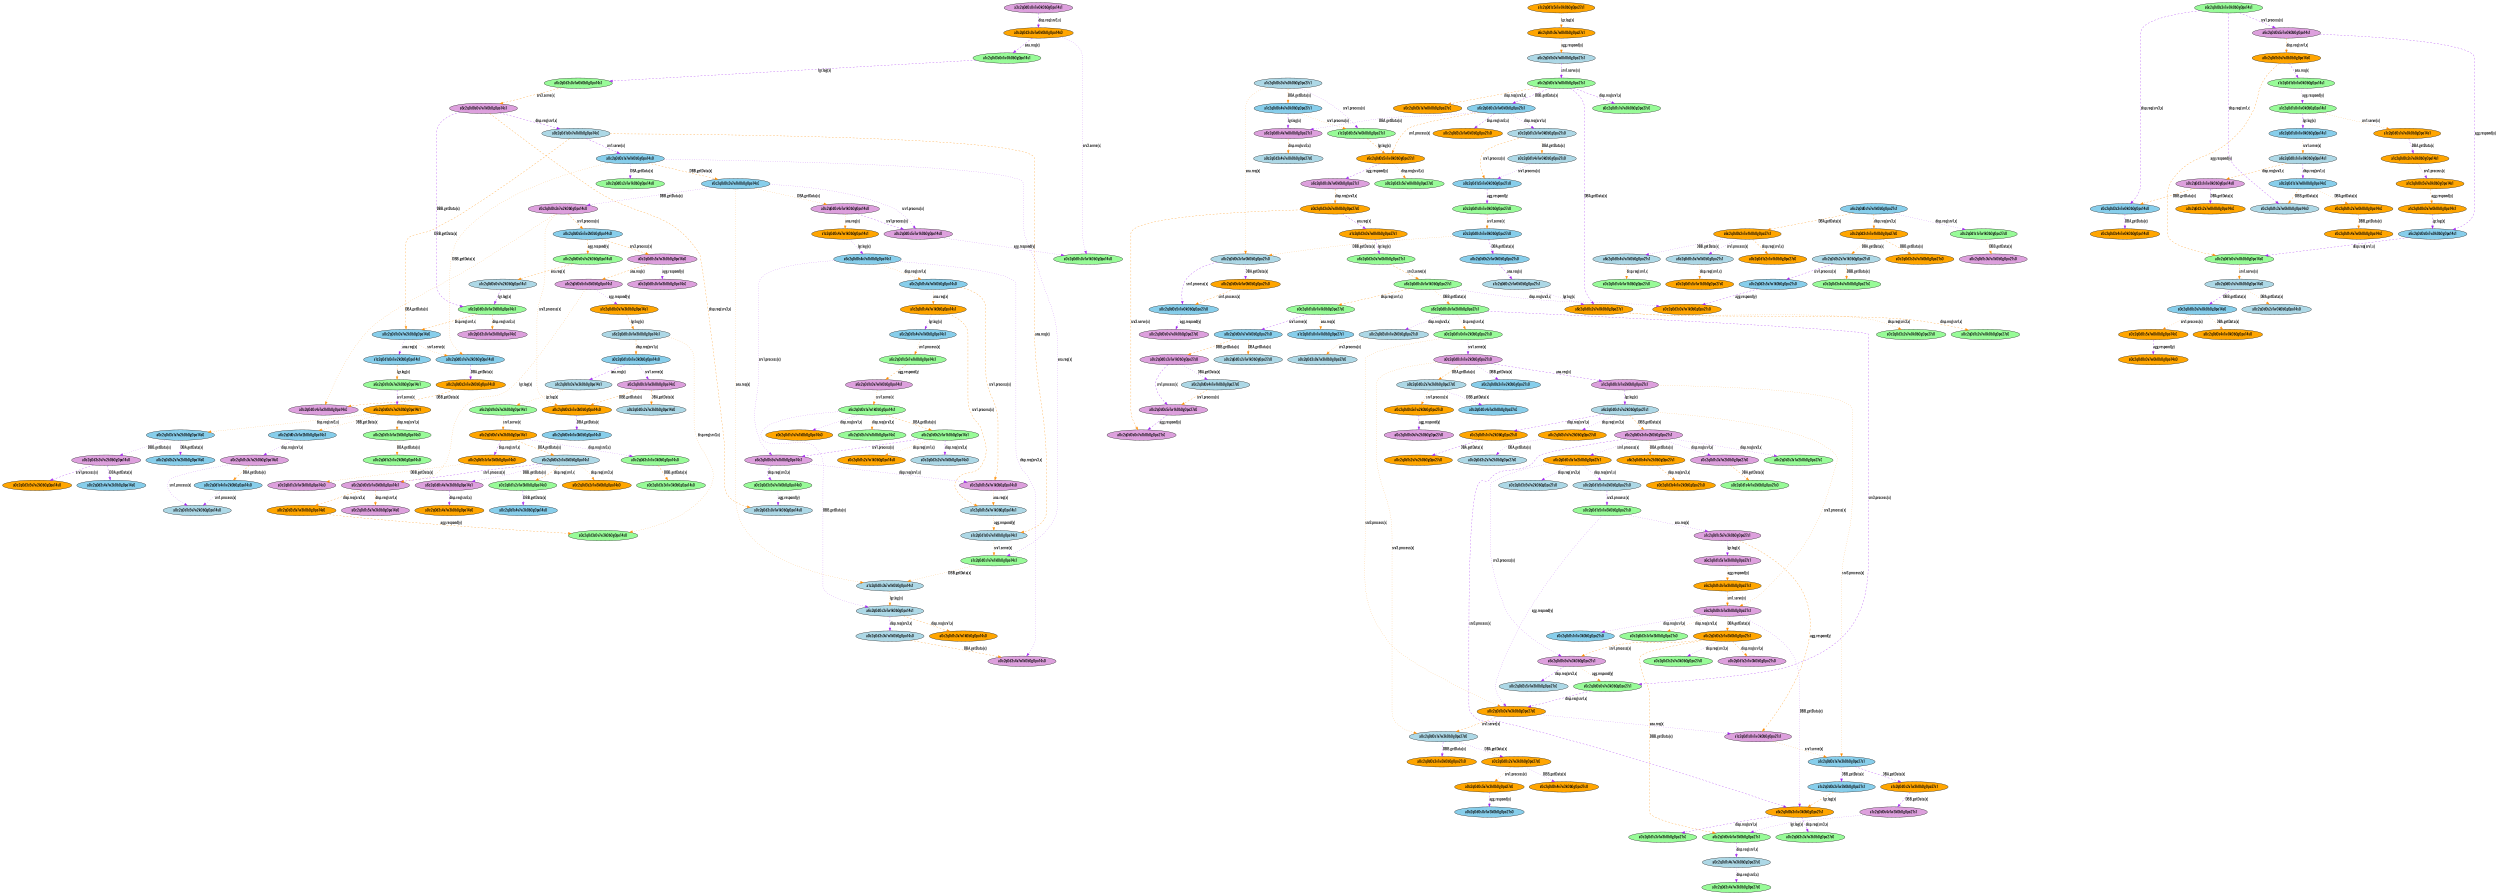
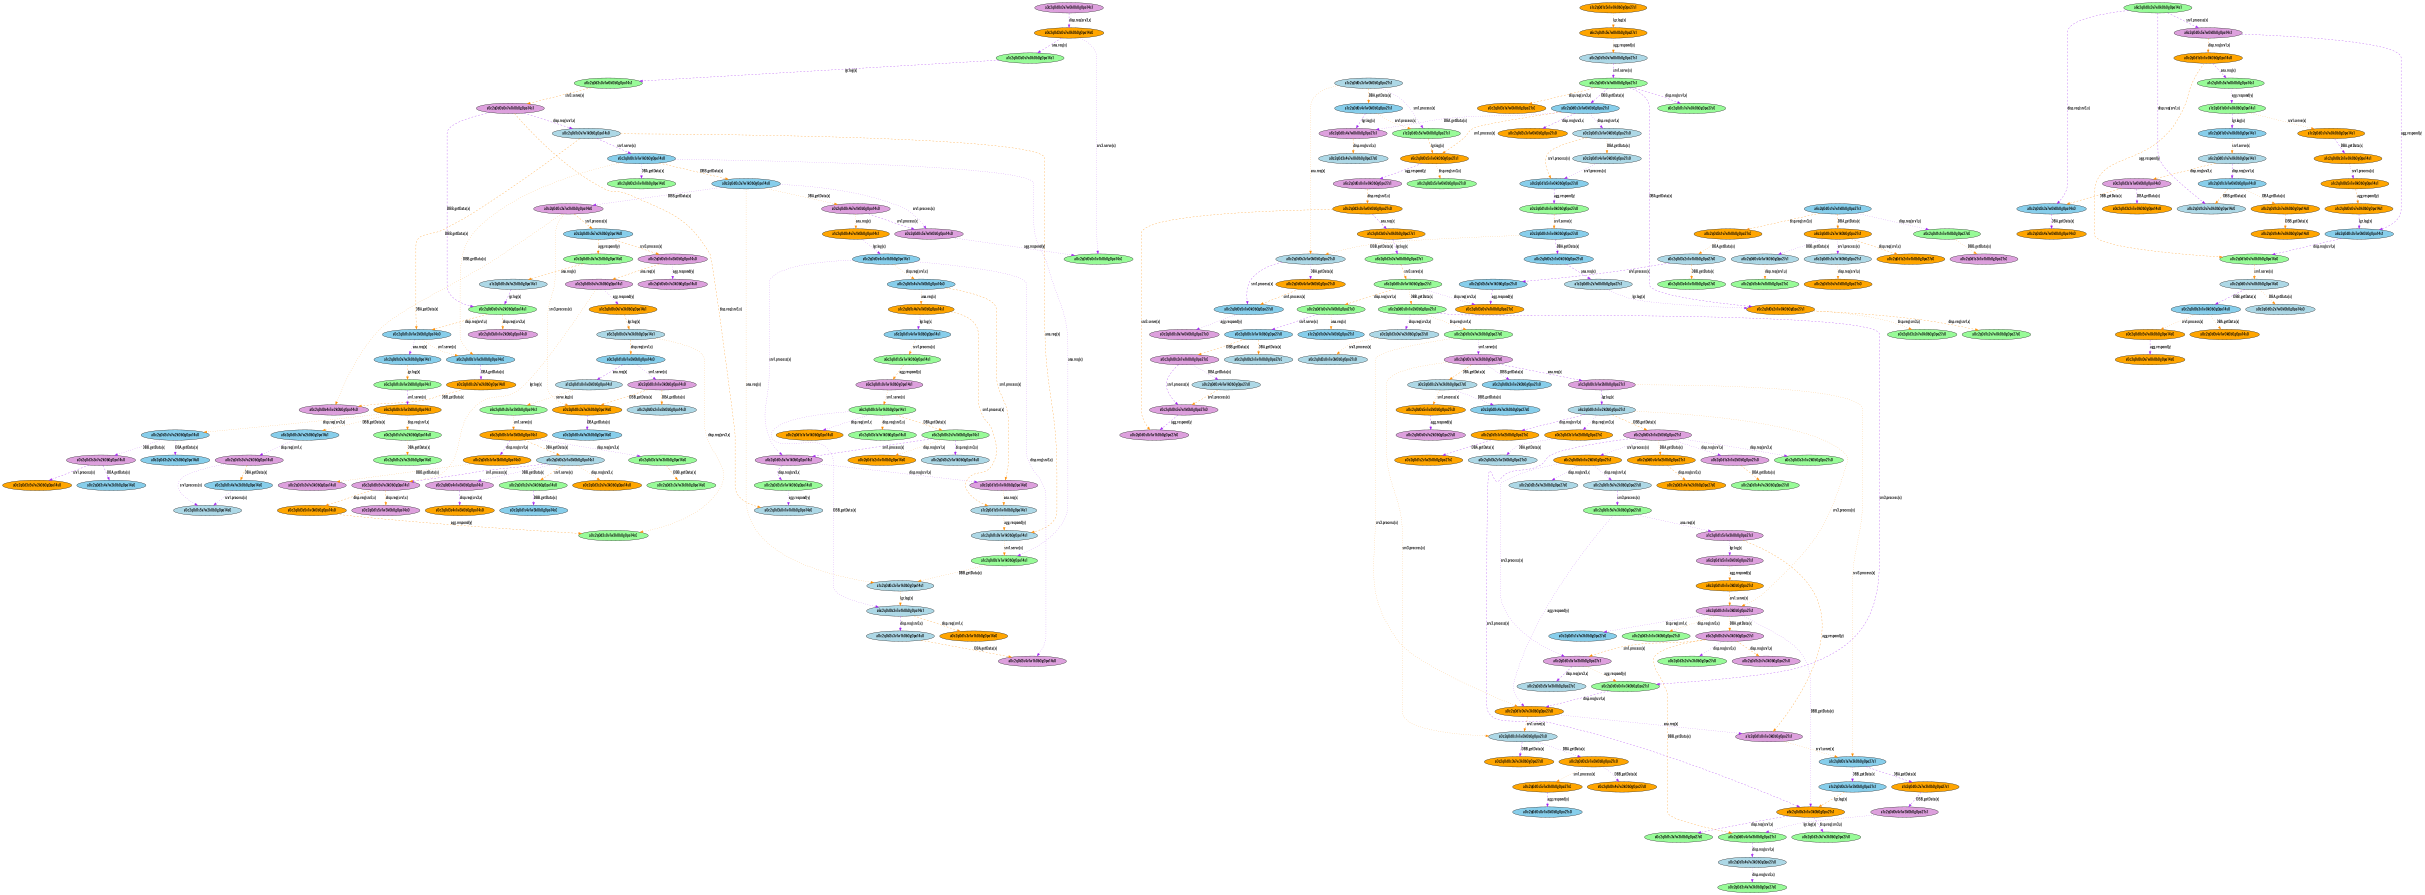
node "a0c2q0d3s3v7w1k0b0g0po27s0": removed
edge "a1c2q0d1s0v7w3k0b0g0po14s1" -> "a6c2q0d1s0v7w3k0b0g0po14s1": label "lgr.log(x)" -> "serve.log(x)"
edge "a6c2q0d0s2v7w3k0b0g0po14s1" -> "a0c2q0d1s2v7w3k0b0g0po14s0": label "disp.req(srv1,x)" -> "srv1.serve(x)"
node "a6c2q0d0s2v7w3k0b0g0po27s1": fillcolor orange -> plum
